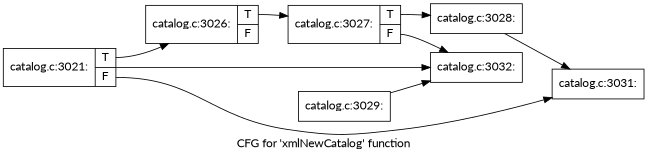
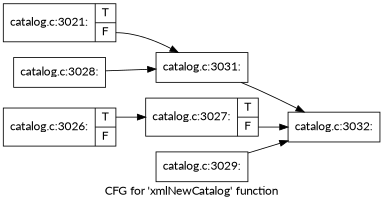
edge "catalog.c:3027:" -> "catalog.c:3028:": removed
edge "catalog.c:3021:" -> "catalog.c:3026:": removed
edge "catalog.c:3021:" -> "catalog.c:3032:": now "catalog.c:3031:" -> "catalog.c:3032:"
